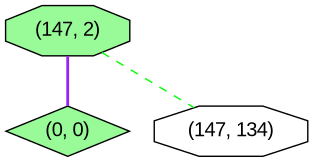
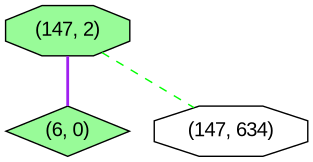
node "(0, 0)": label "(0, 0)" -> "(6, 0)"
node "(147, 134)": label "(147, 134)" -> "(147, 634)"
